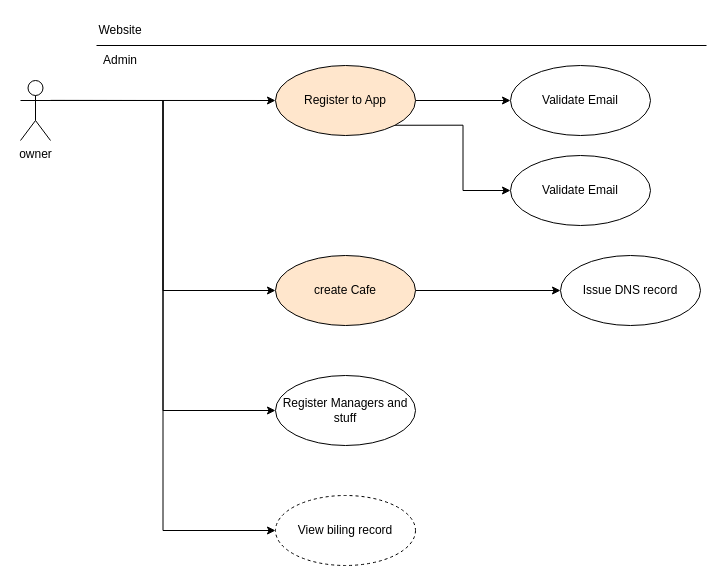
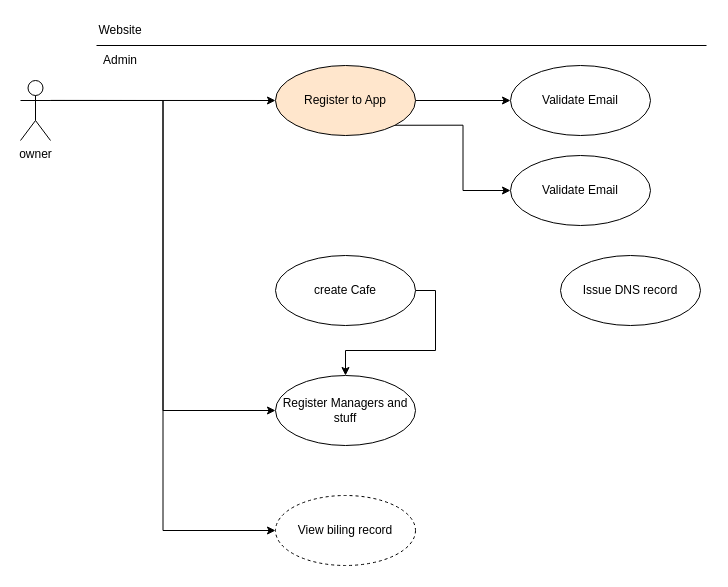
edge "owner" -> "create Cafe": removed
node "create Cafe": fillcolor #ffe6cc -> #ffffff
edge "create Cafe" -> "Issue DNS record": now "create Cafe" -> "Register Managers and stuff"
